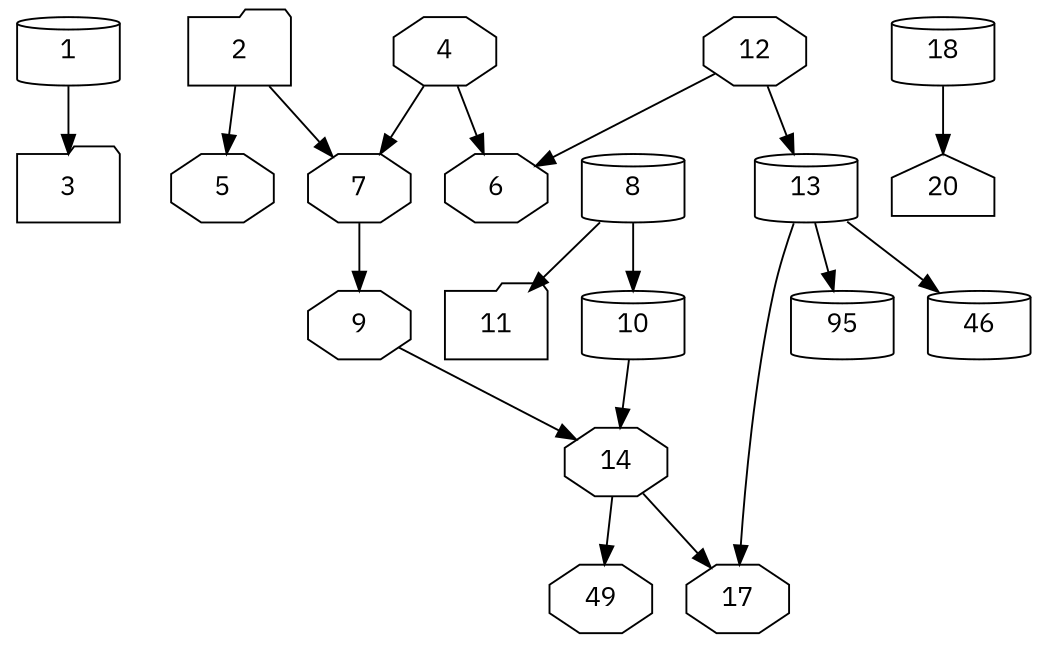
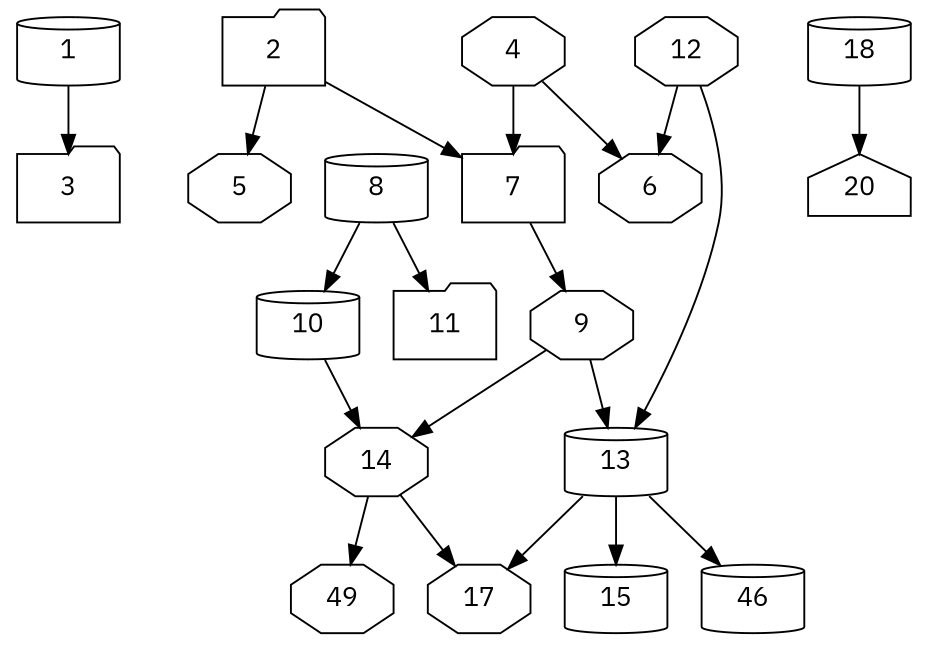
node "7": shape octagon -> folder
node "95": label "95" -> "15"
edge "9" -> "13": added
